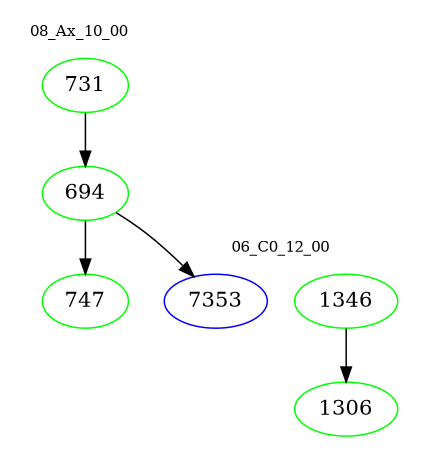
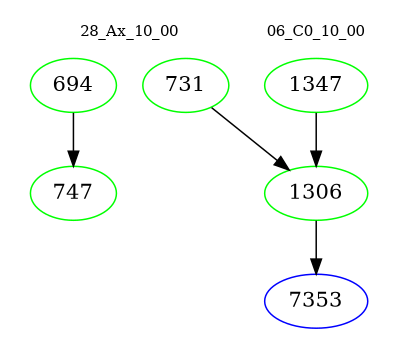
cluster "08_Ax_10_00": label "08_Ax_10_00" -> "28_Ax_10_00"
edge "731" -> "694": now "731" -> "1306"
edge "694" -> "7353": now "1306" -> "7353"
cluster "06_C0_12_00": label "06_C0_12_00" -> "06_C0_10_00"
node "1346": label "1346" -> "1347"
